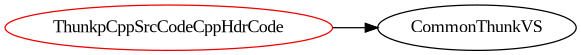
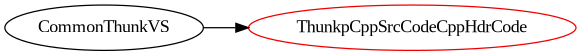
edge "ThunkpCppSrcCodeCppHdrCode" -> "CommonThunkVS": reversed
